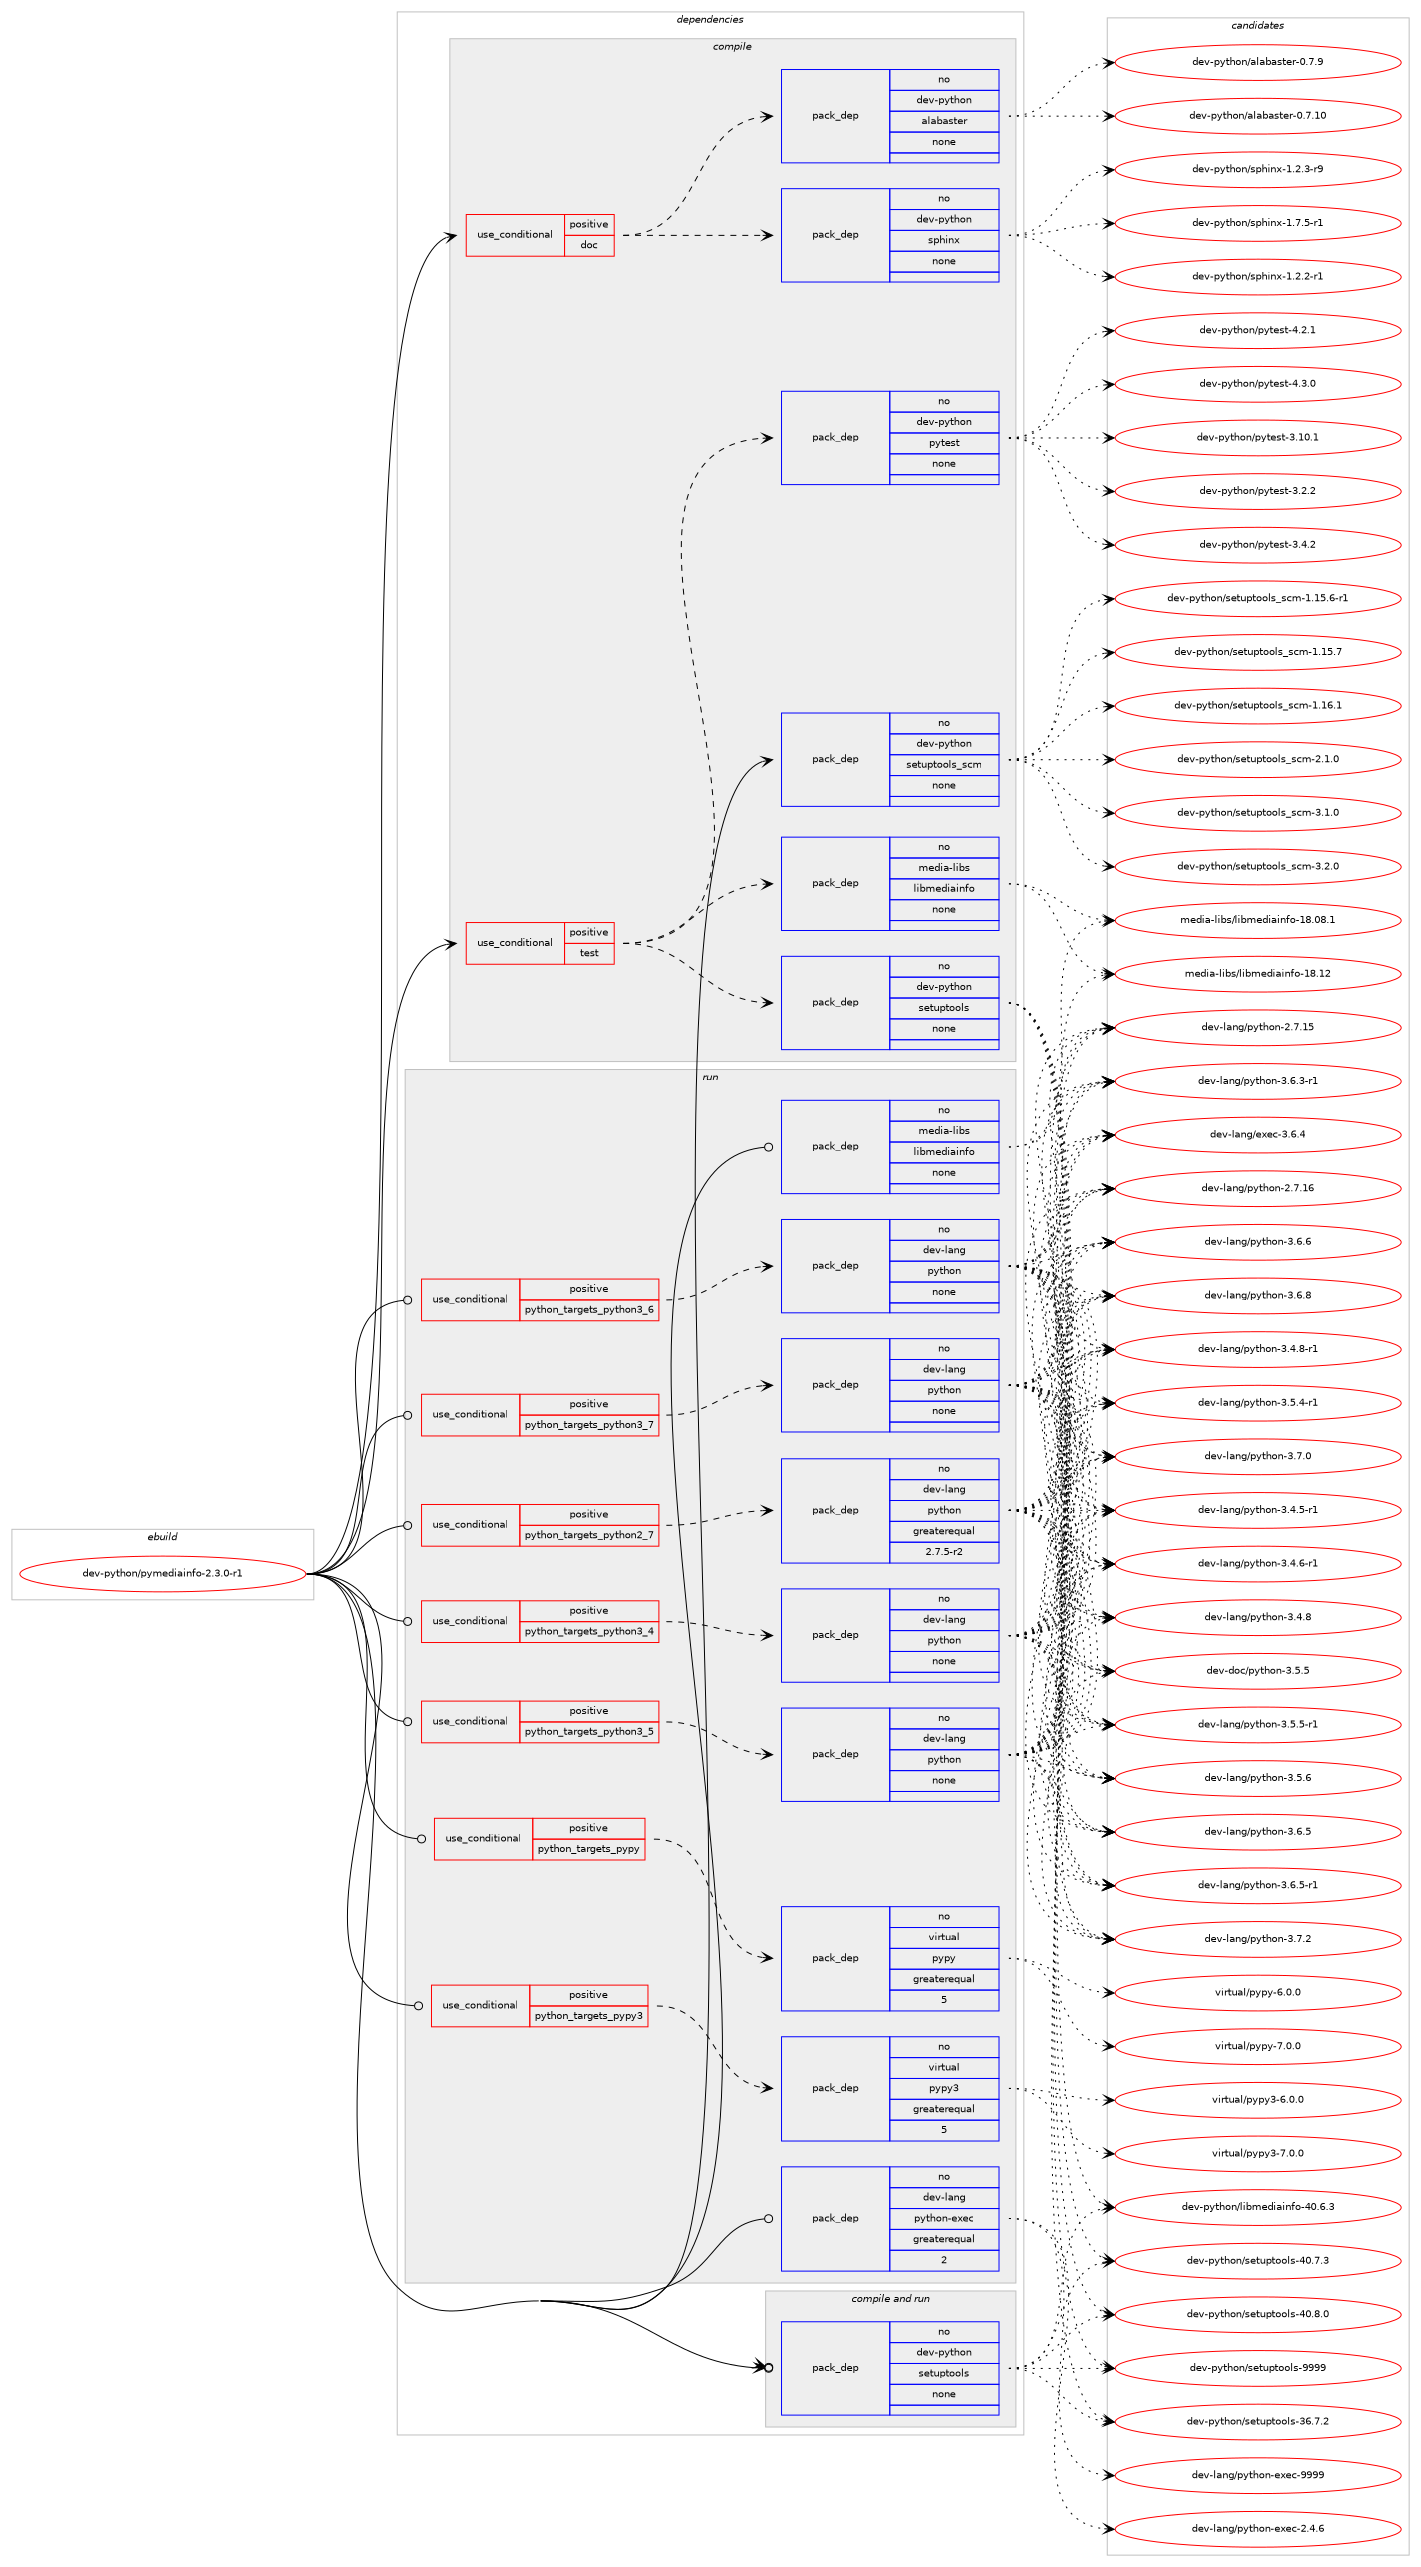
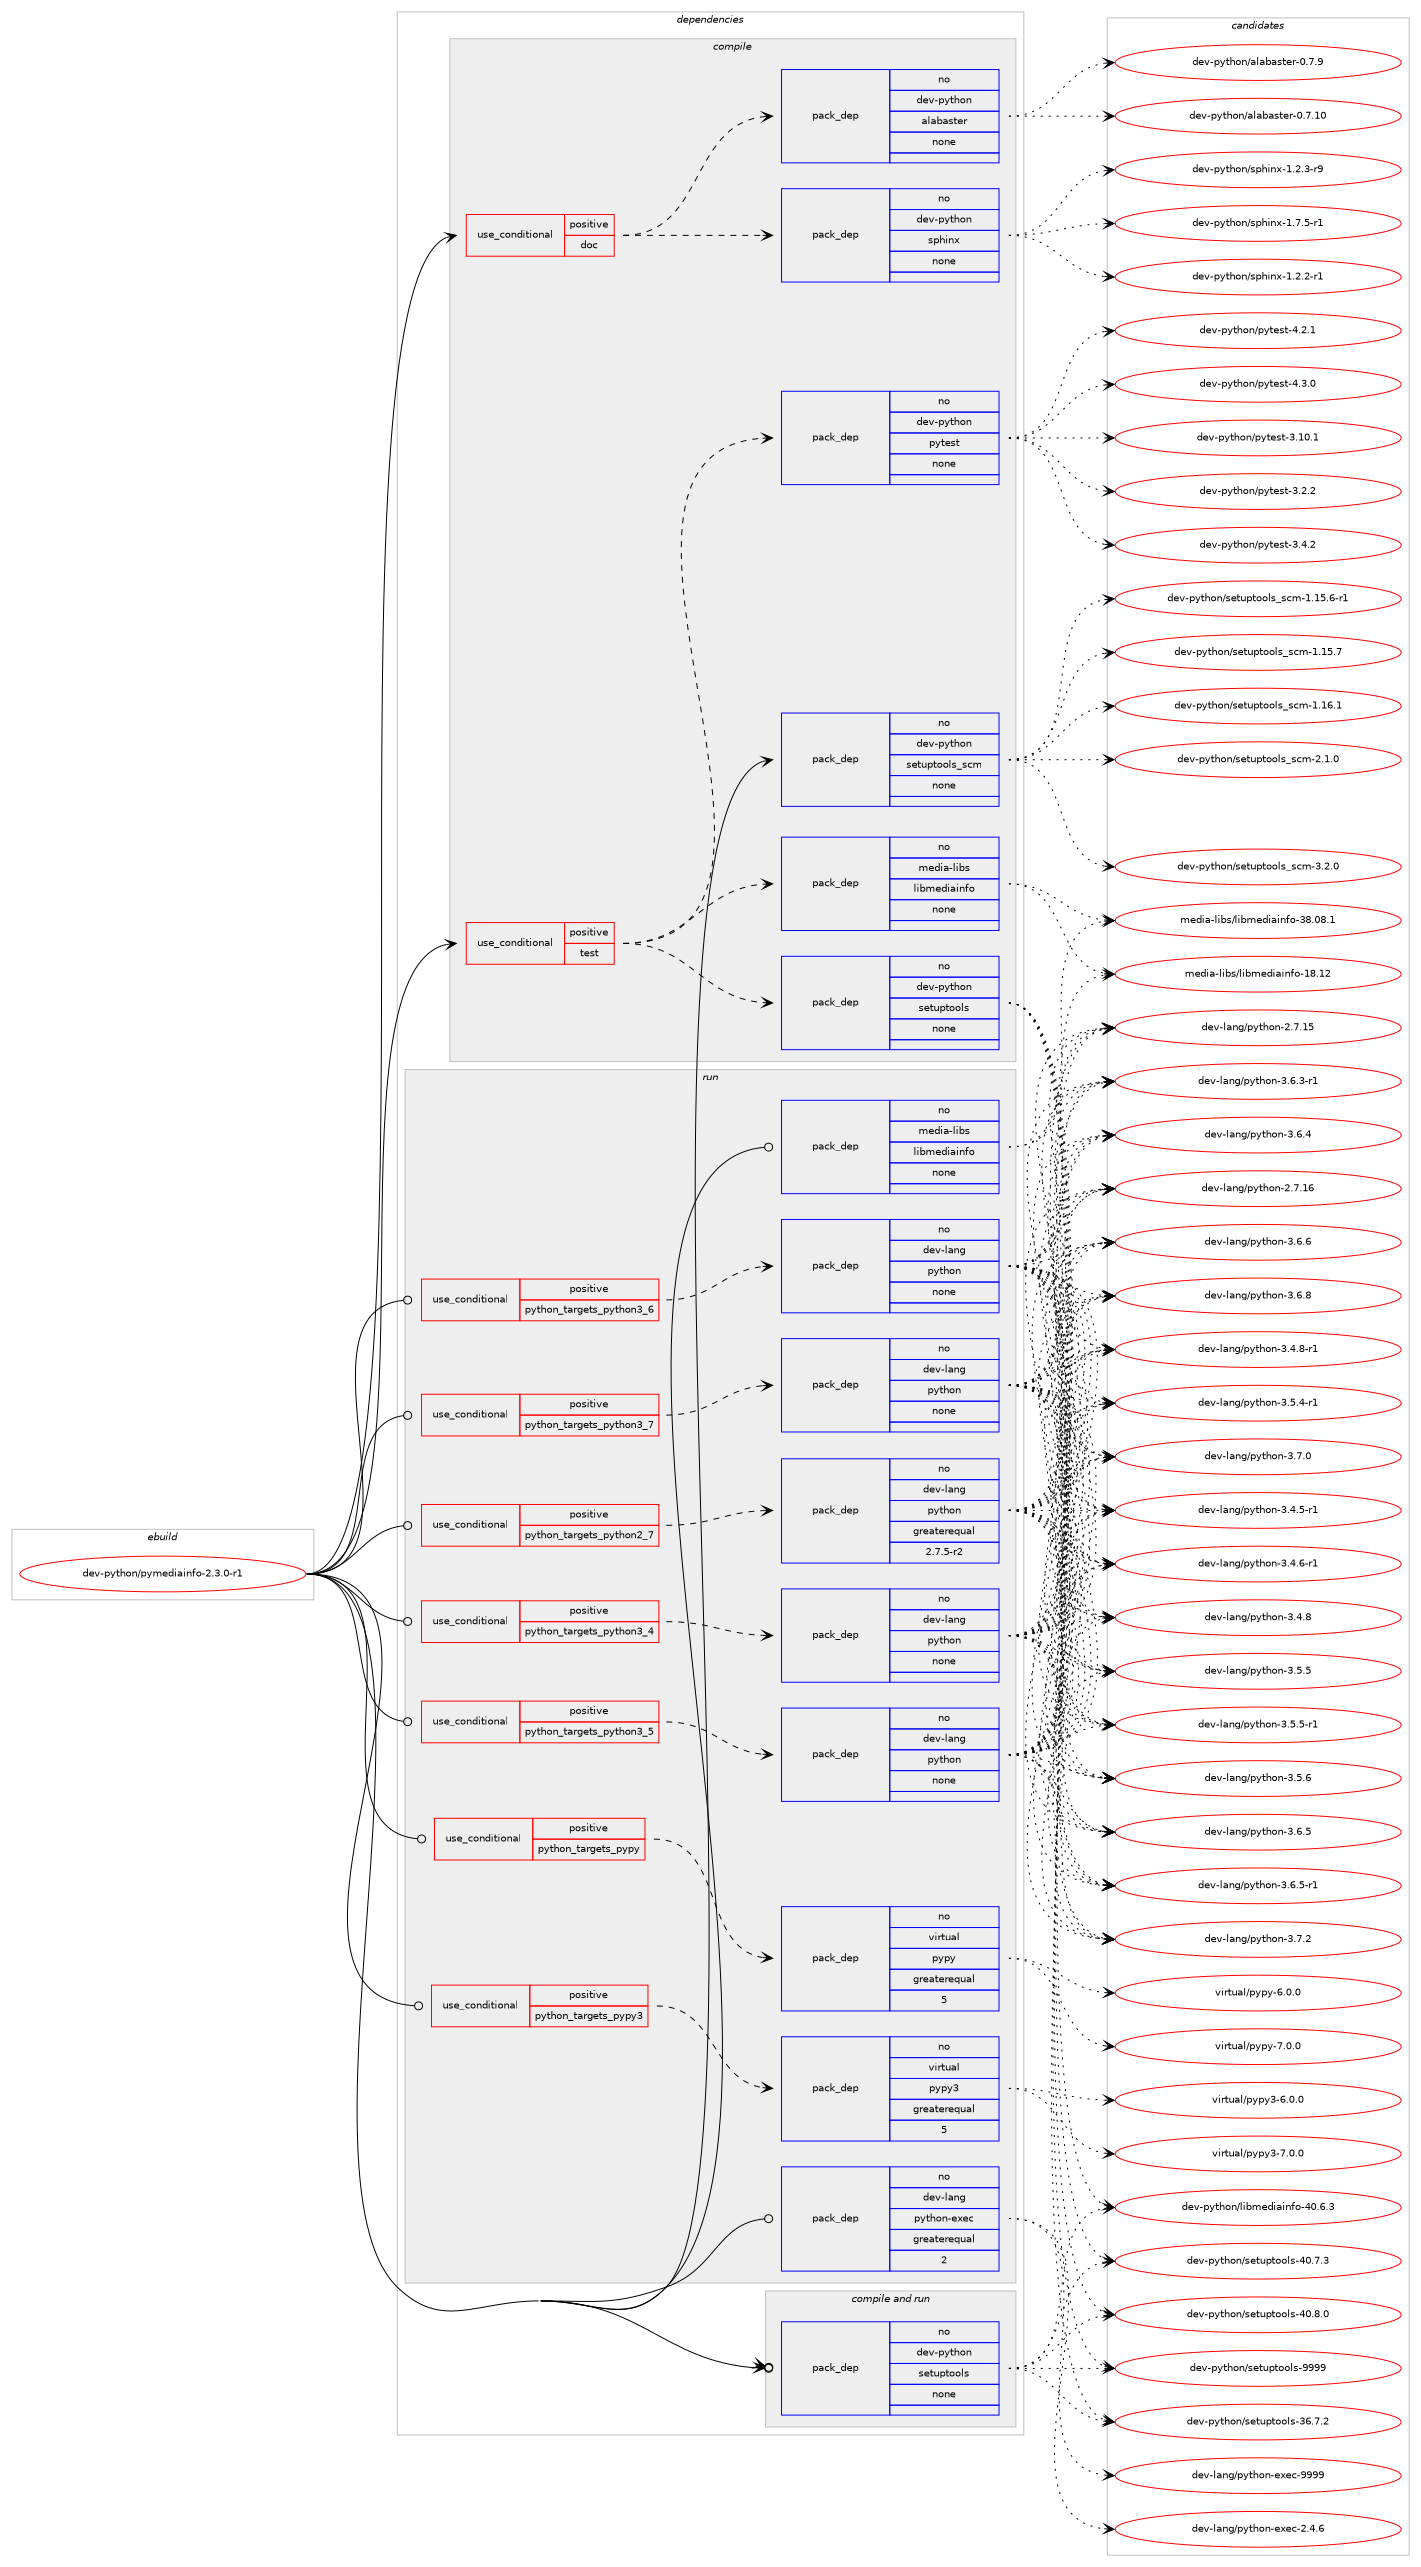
node "dev-python/setuptools_scm-3.1.0": removed
node "media-libs/libmediainfo-18.08.1": label "media-libs/libmediainfo-18.08.1" -> "media-libs/libmediainfo-38.08.1"
node "dev-lang/exec-3.6.4": label "dev-lang/exec-3.6.4" -> "dev-lang/python-3.6.4"
node "dev-doc/python-3.5.5": label "dev-doc/python-3.5.5" -> "dev-lang/python-3.5.5"
